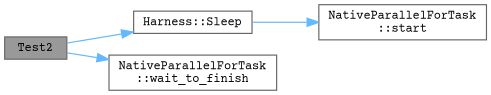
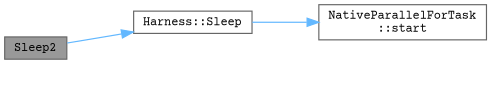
node "Test2": label "Test2" -> "Sleep2"
node "NativeParallelForTask ::wait_to_finish": removed
